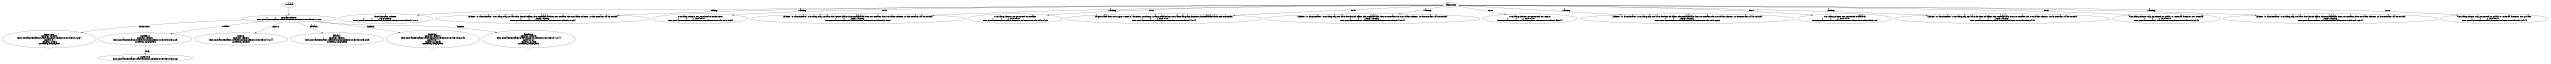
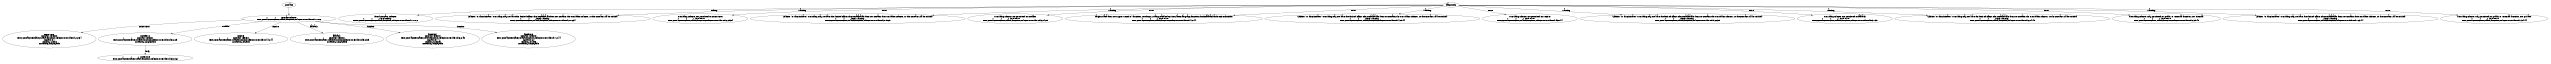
node "metadata": label "metadata" -> "contracts"
